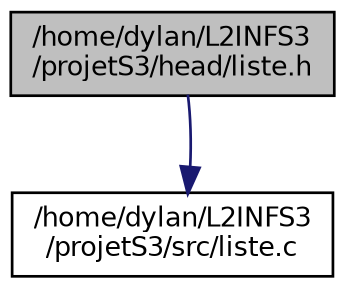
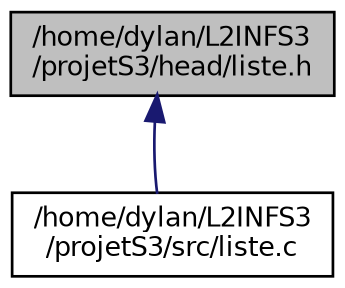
edge "/home/dylan/L2INFS3 /projetS3/head/liste.h" -> "/home/dylan/L2INFS3 /projetS3/src/liste.c": reversed
